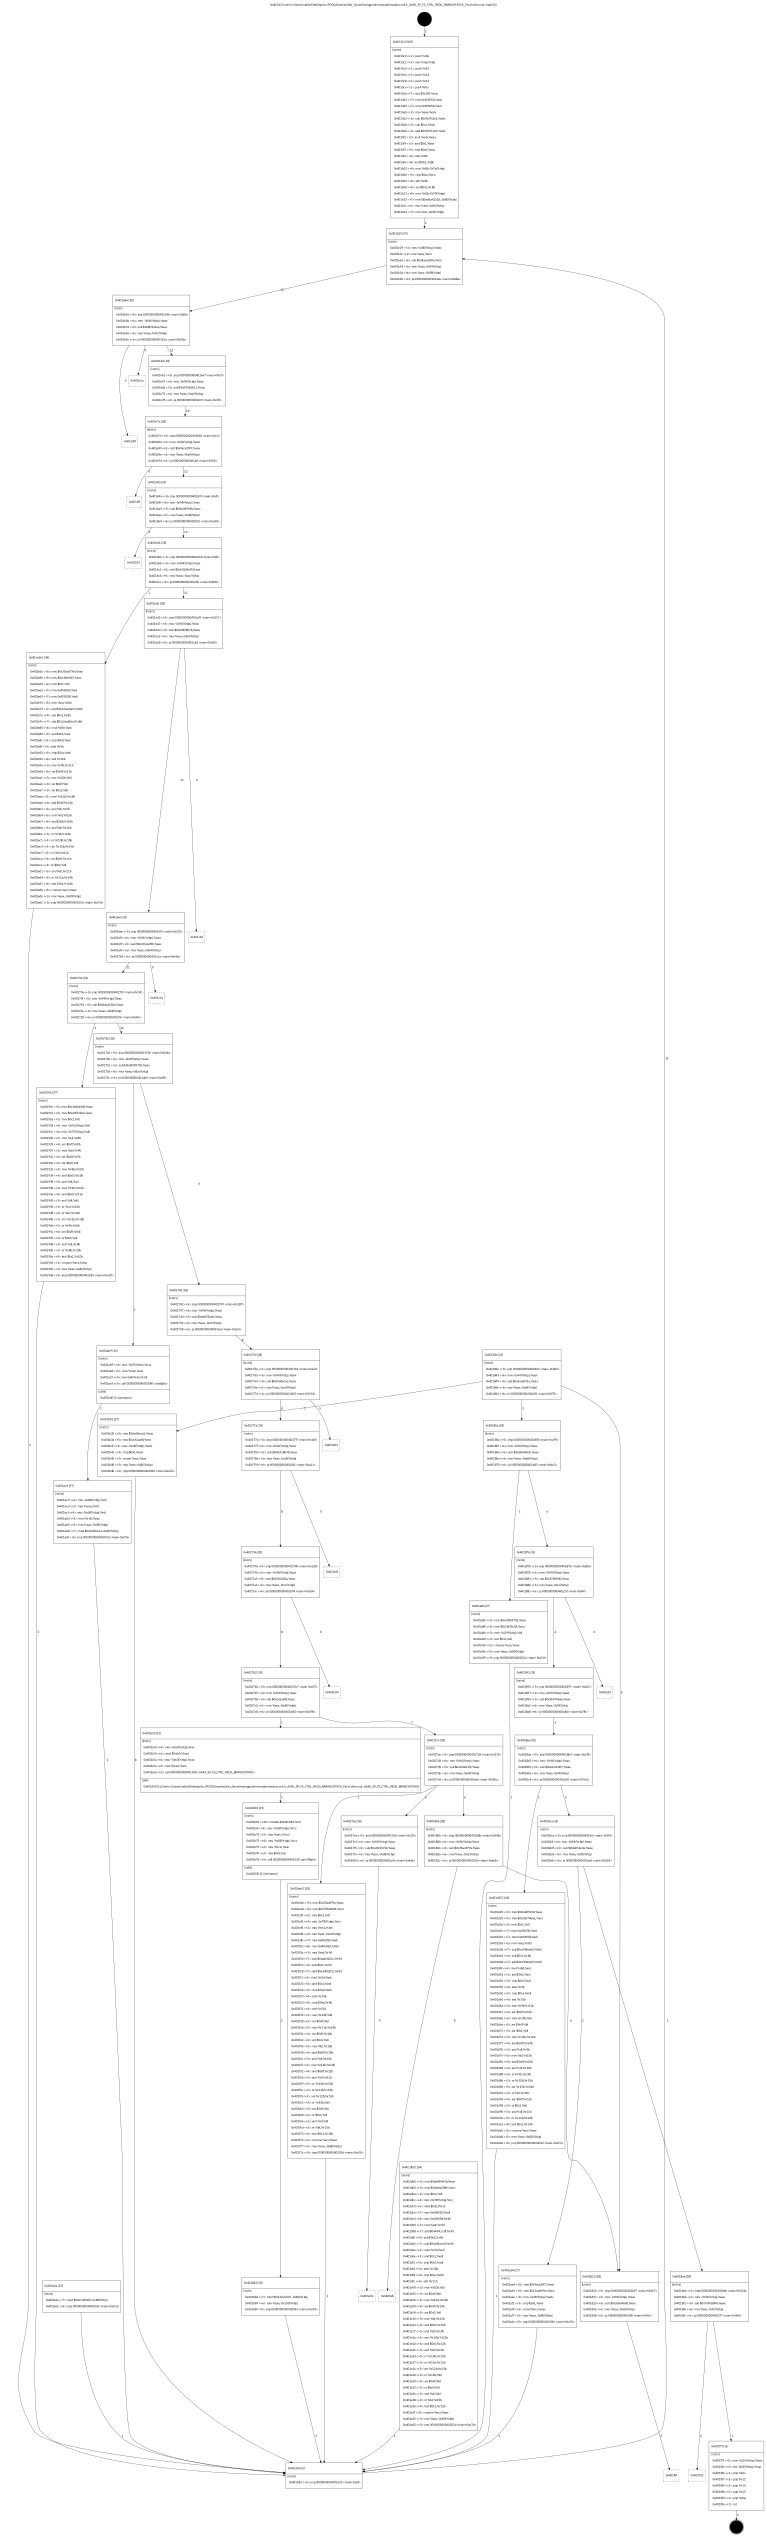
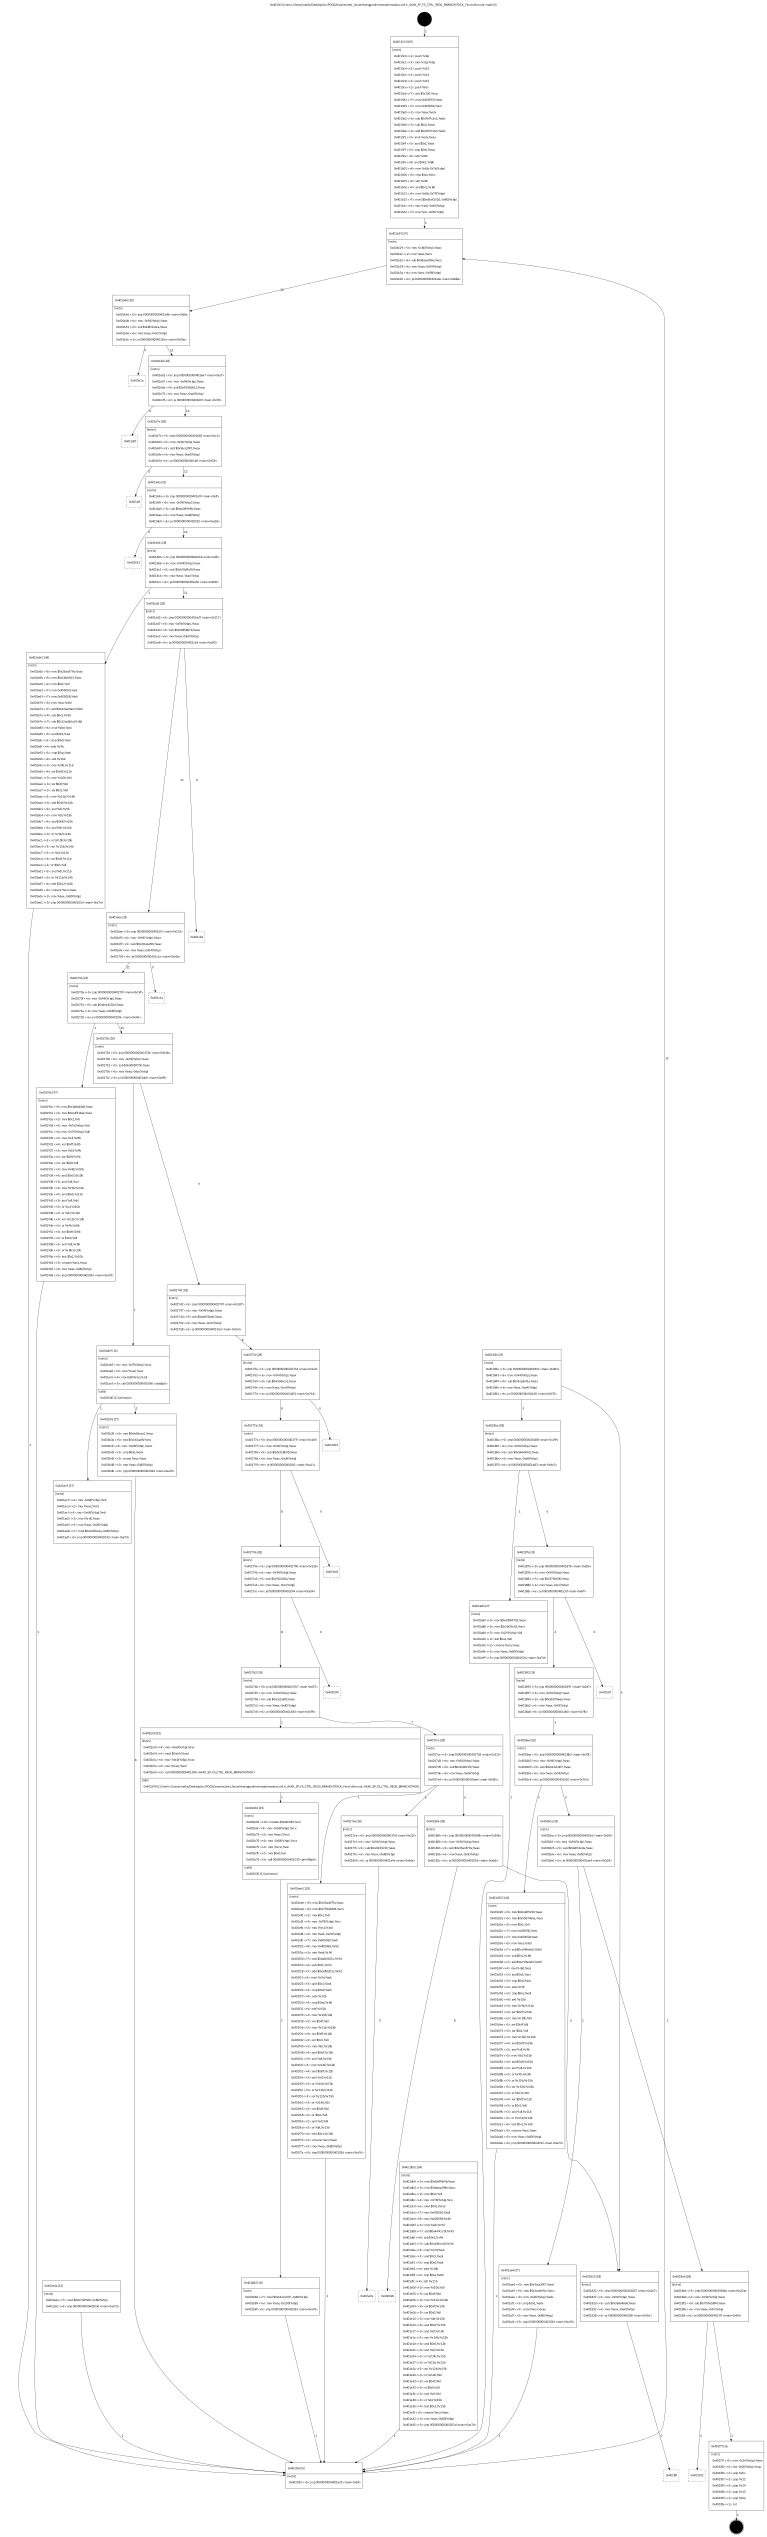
edge "0x401646 [28]" -> "0x401d0f": now "0x401662 [28]" -> "0x401d0f"
edge "0x40183e [28]" -> "0x401b35 [27]": now "0x401ab9 [16]" -> "0x401b35 [27]"
edge "0x401ac9 [27]" -> "0x40203d [5]": removed, label "1"
